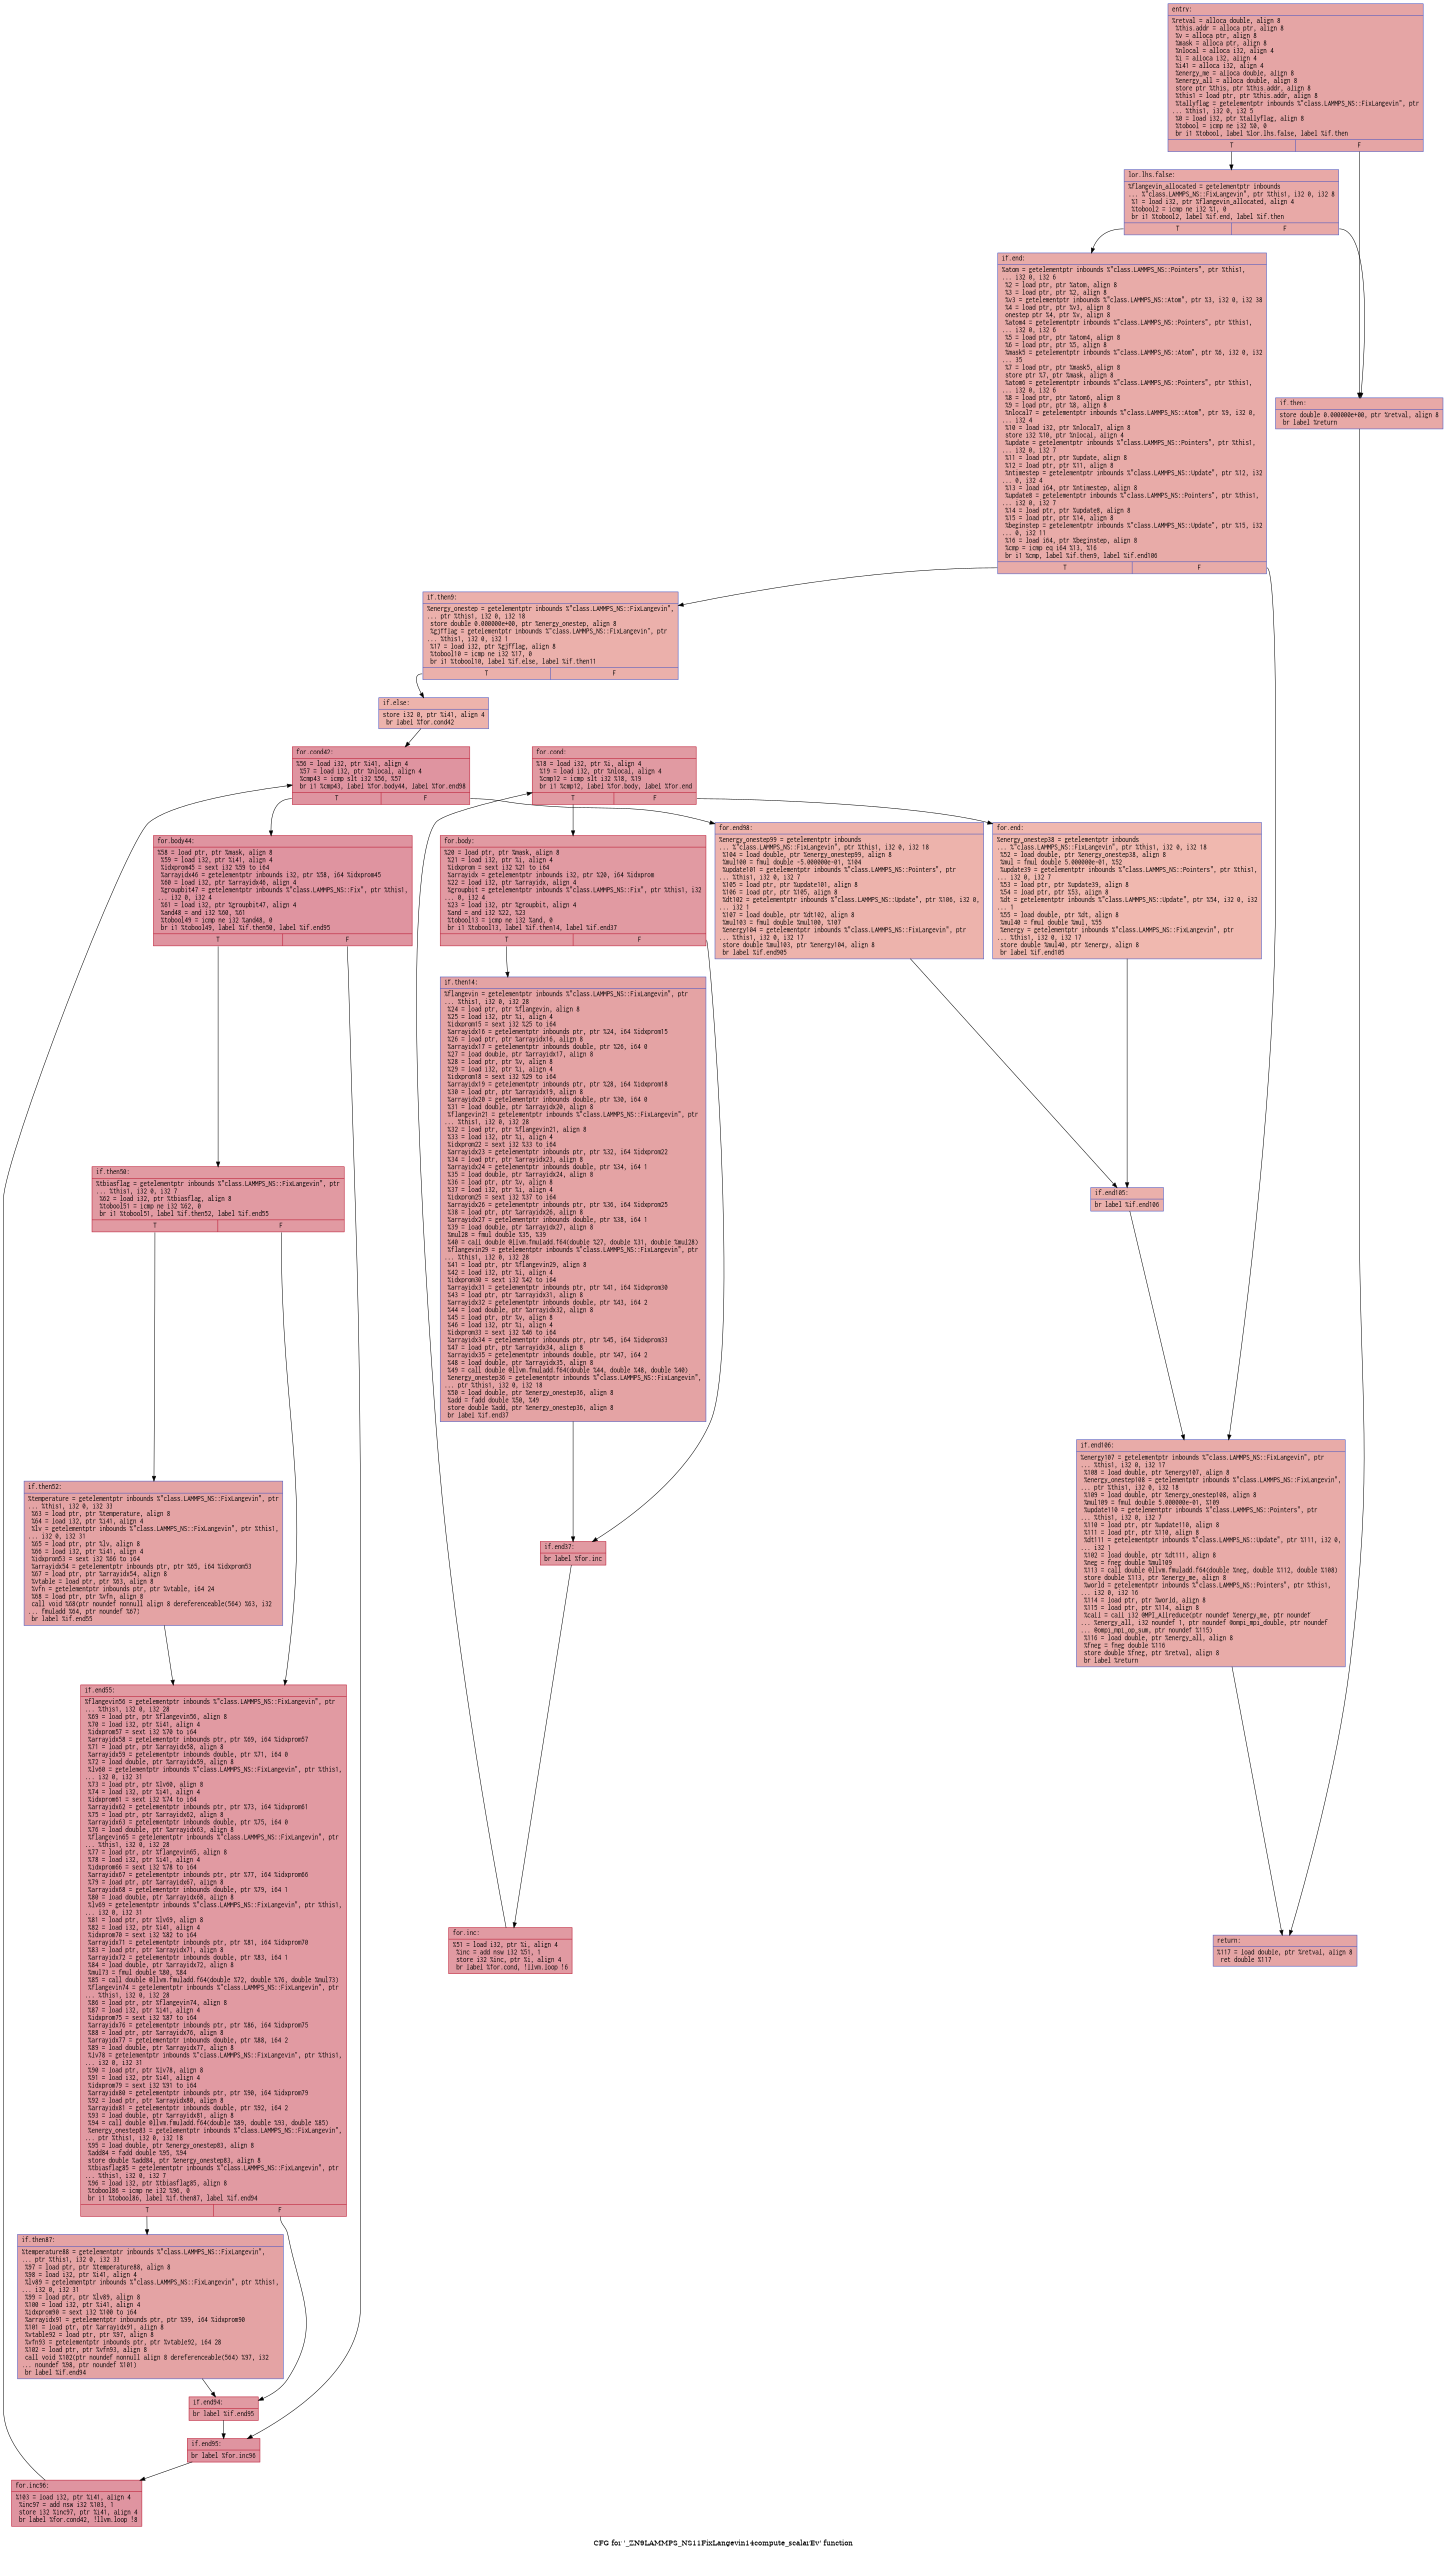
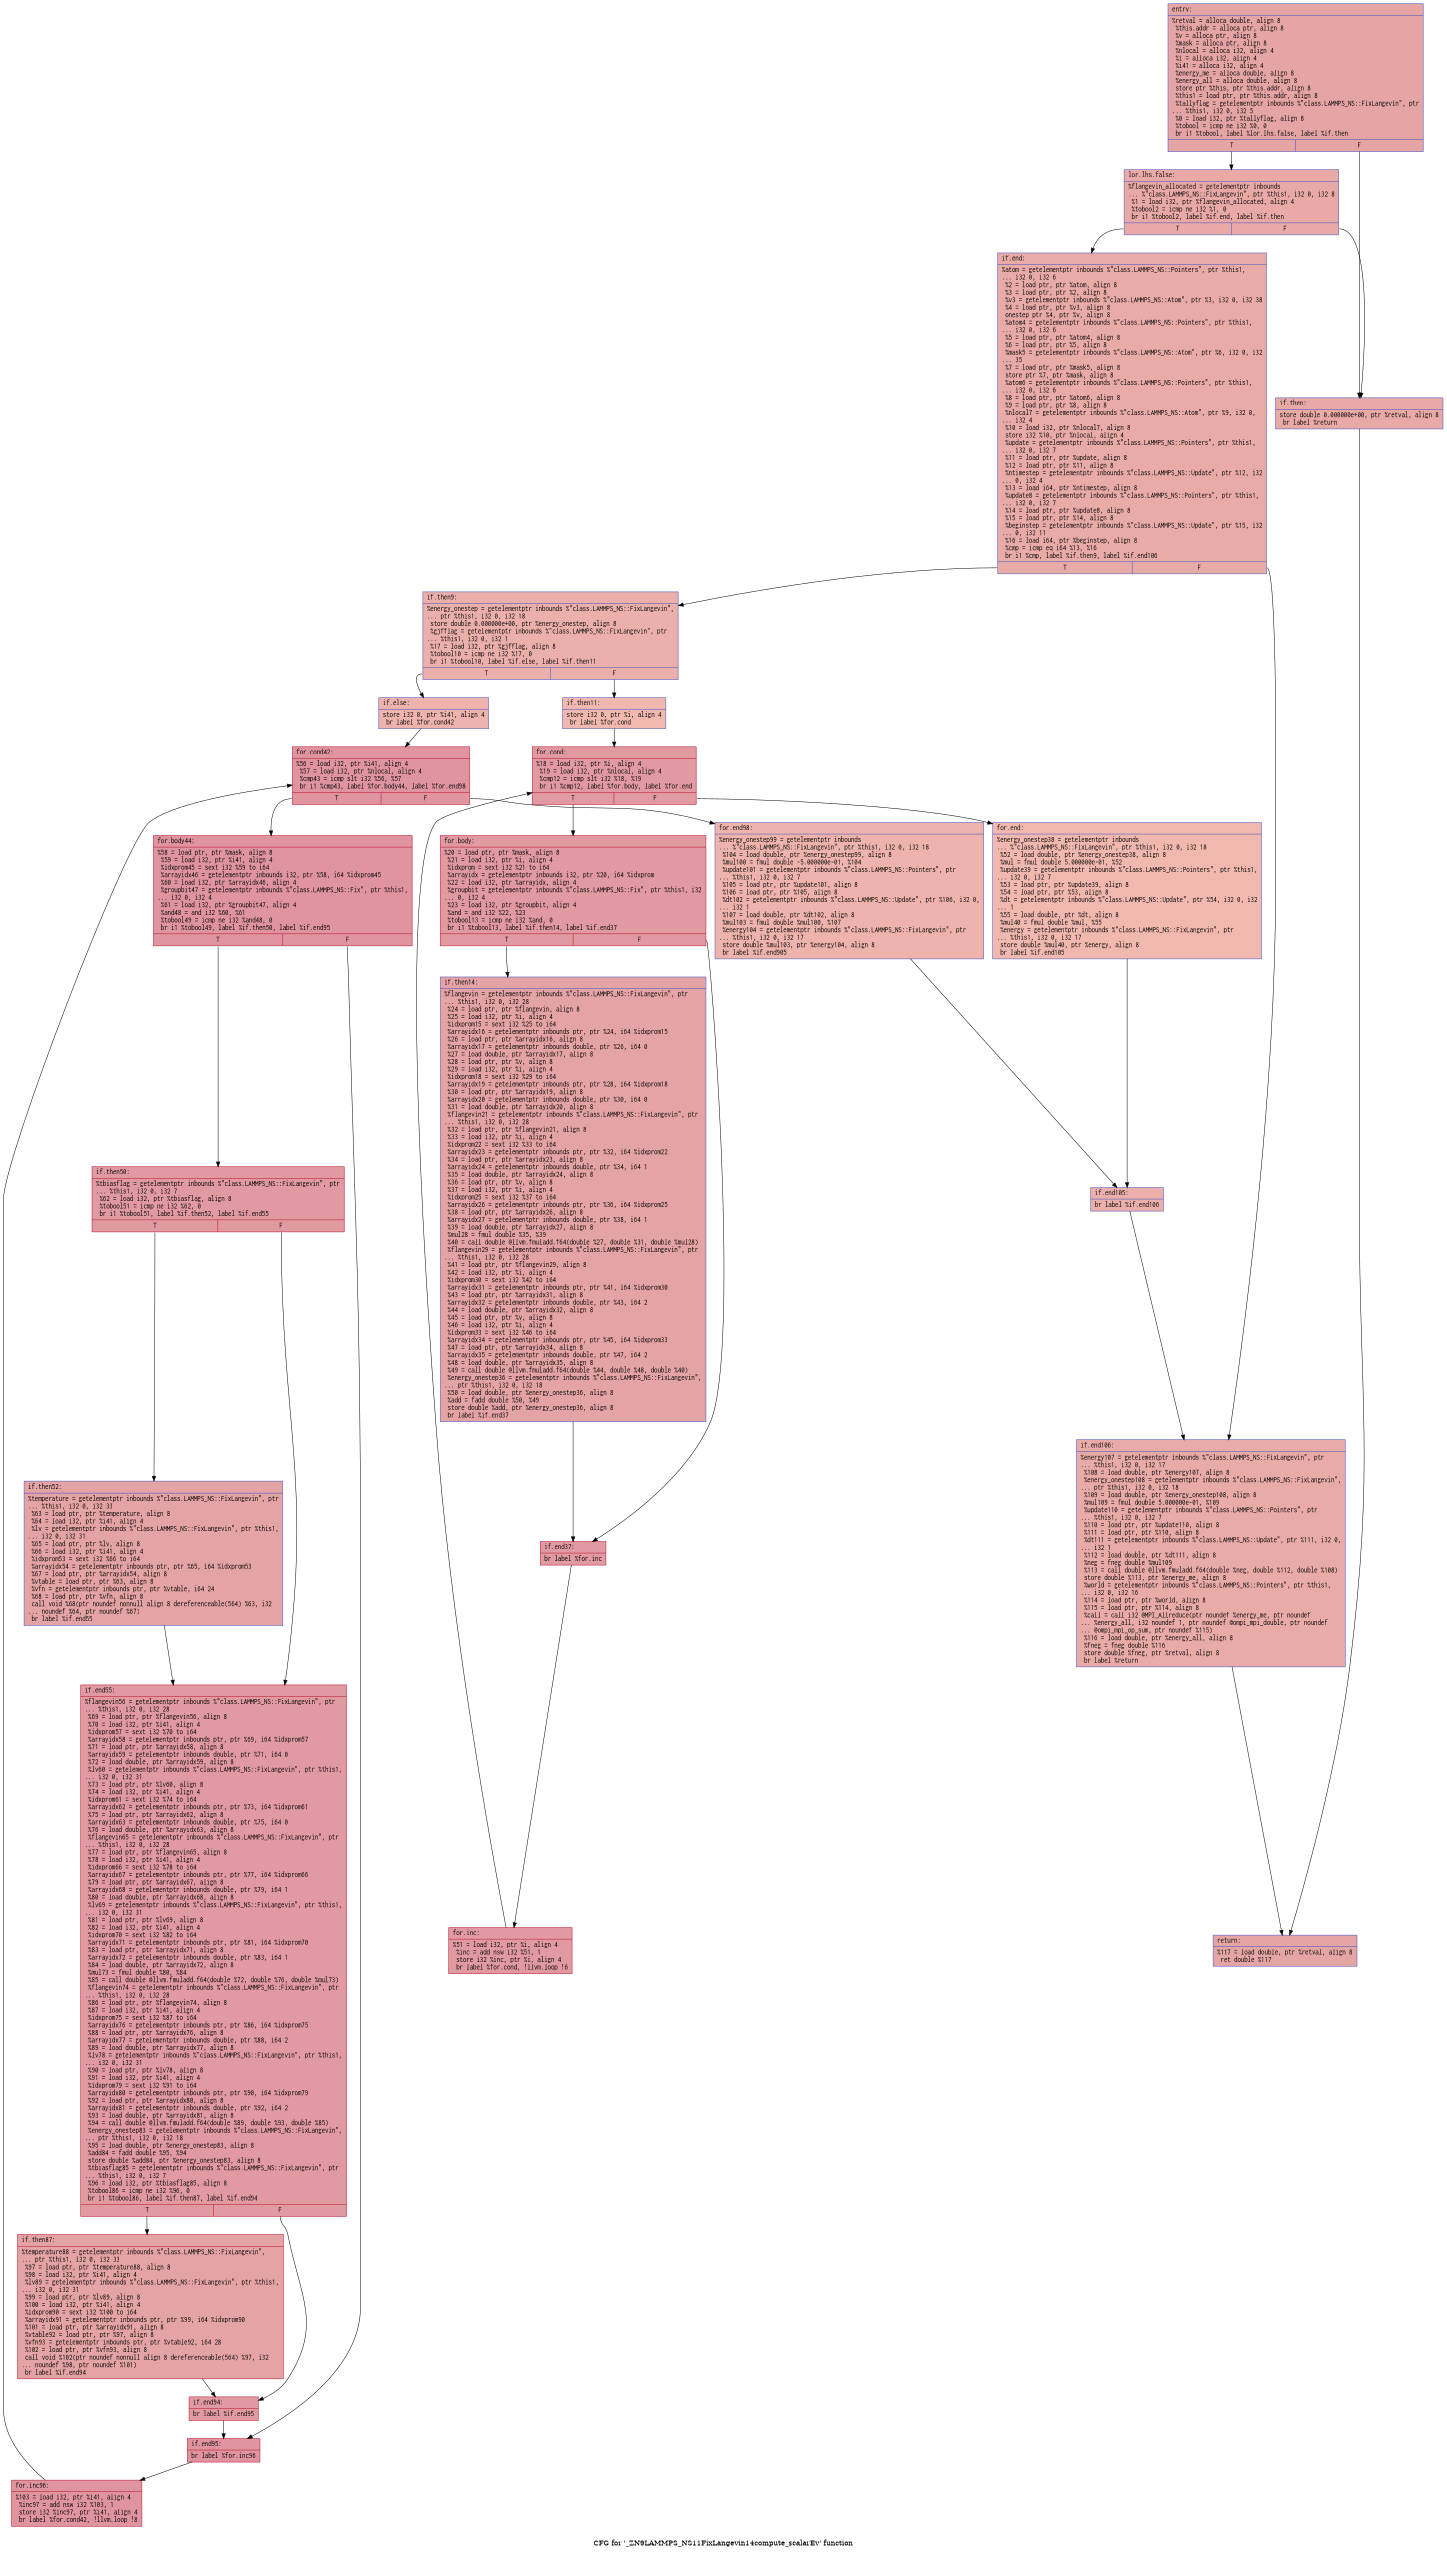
node "if.then11:": added
node "if.end106:": text "%102 = load double, ptr %dt111, align 8" -> "%112 = load double, ptr %dt111, align 8"
node "if.then52:": text "... fmuladd %64, ptr noundef %67)" -> "... noundef %64, ptr noundef %67)"
node "if.then87:": color #3d50c3ff -> #b70d28ff
